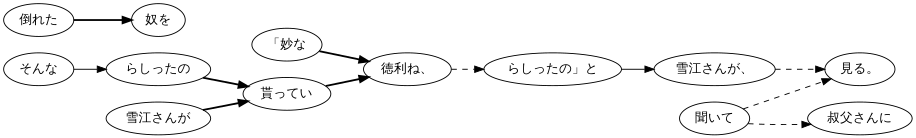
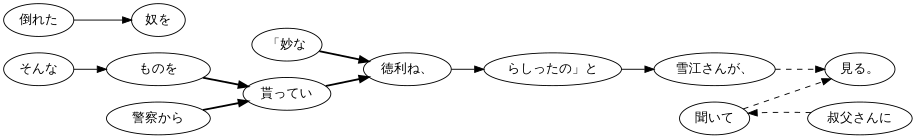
edge "倒れた" -> "奴を": style bold -> solid
node "らしったの": label "らしったの" -> "ものを"
edge "徳利ね、" -> "らしったの」と": style dashed -> solid
node "雪江さんが": label "雪江さんが" -> "警察から"
edge "聞いて" -> "叔父さんに": reversed
